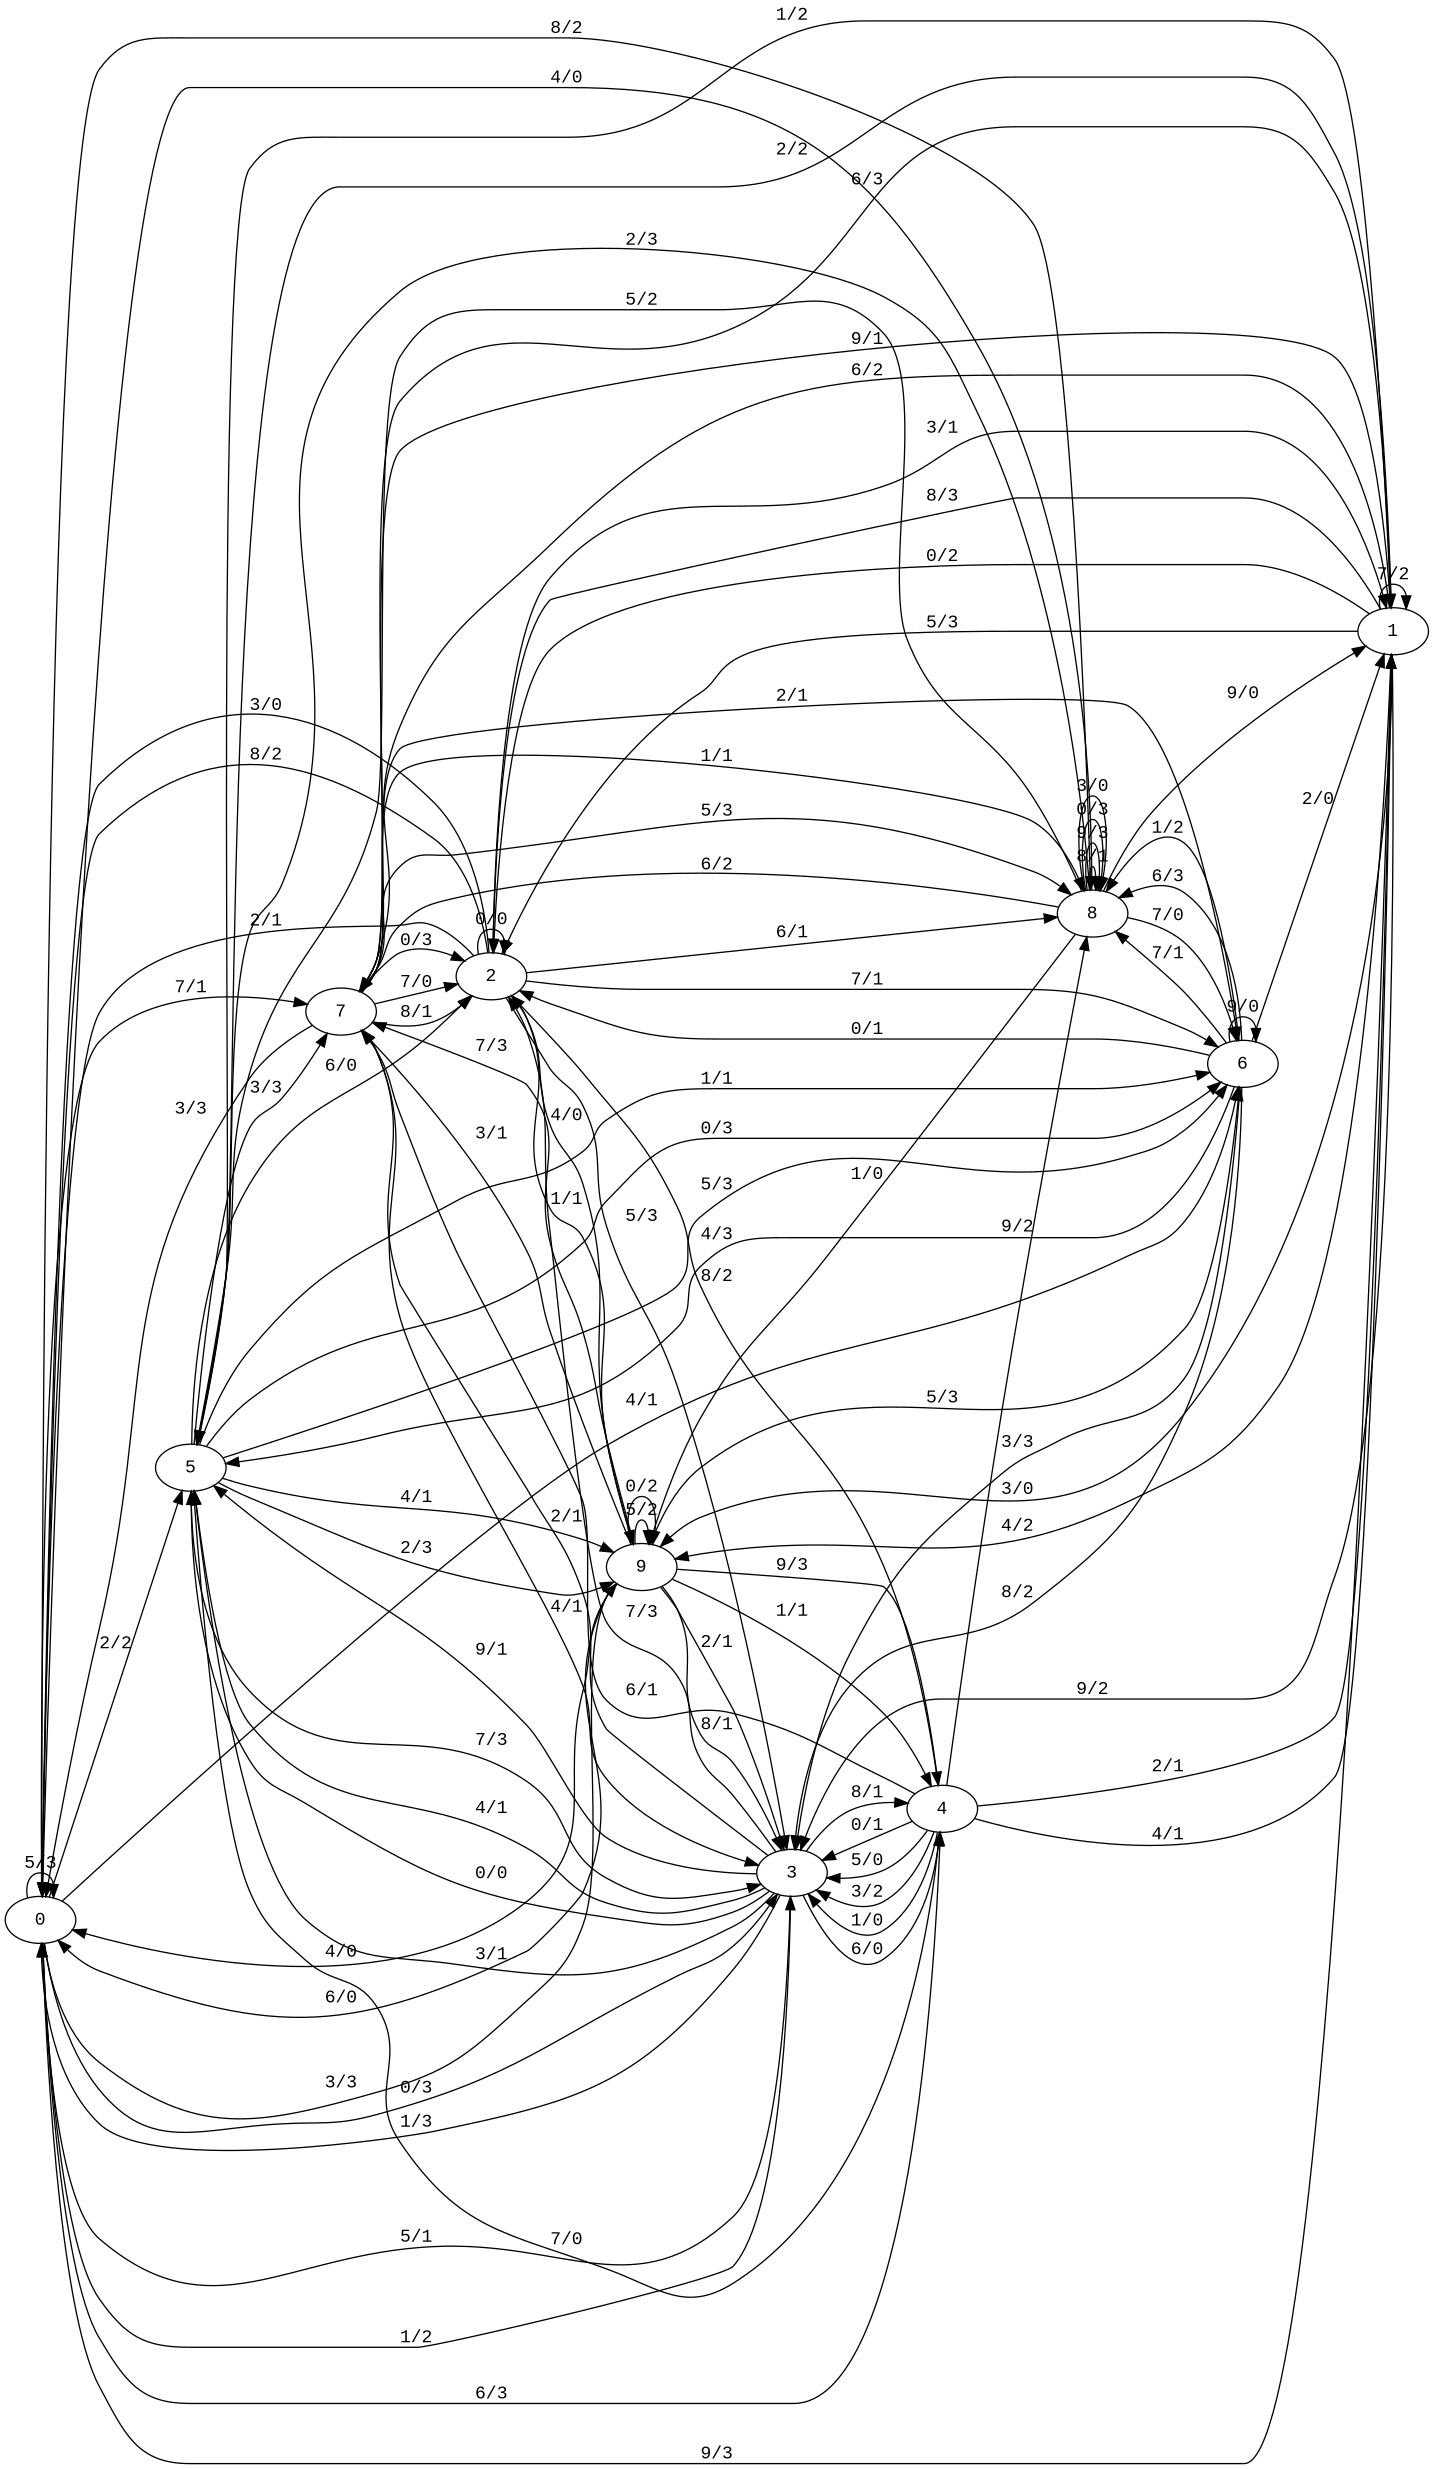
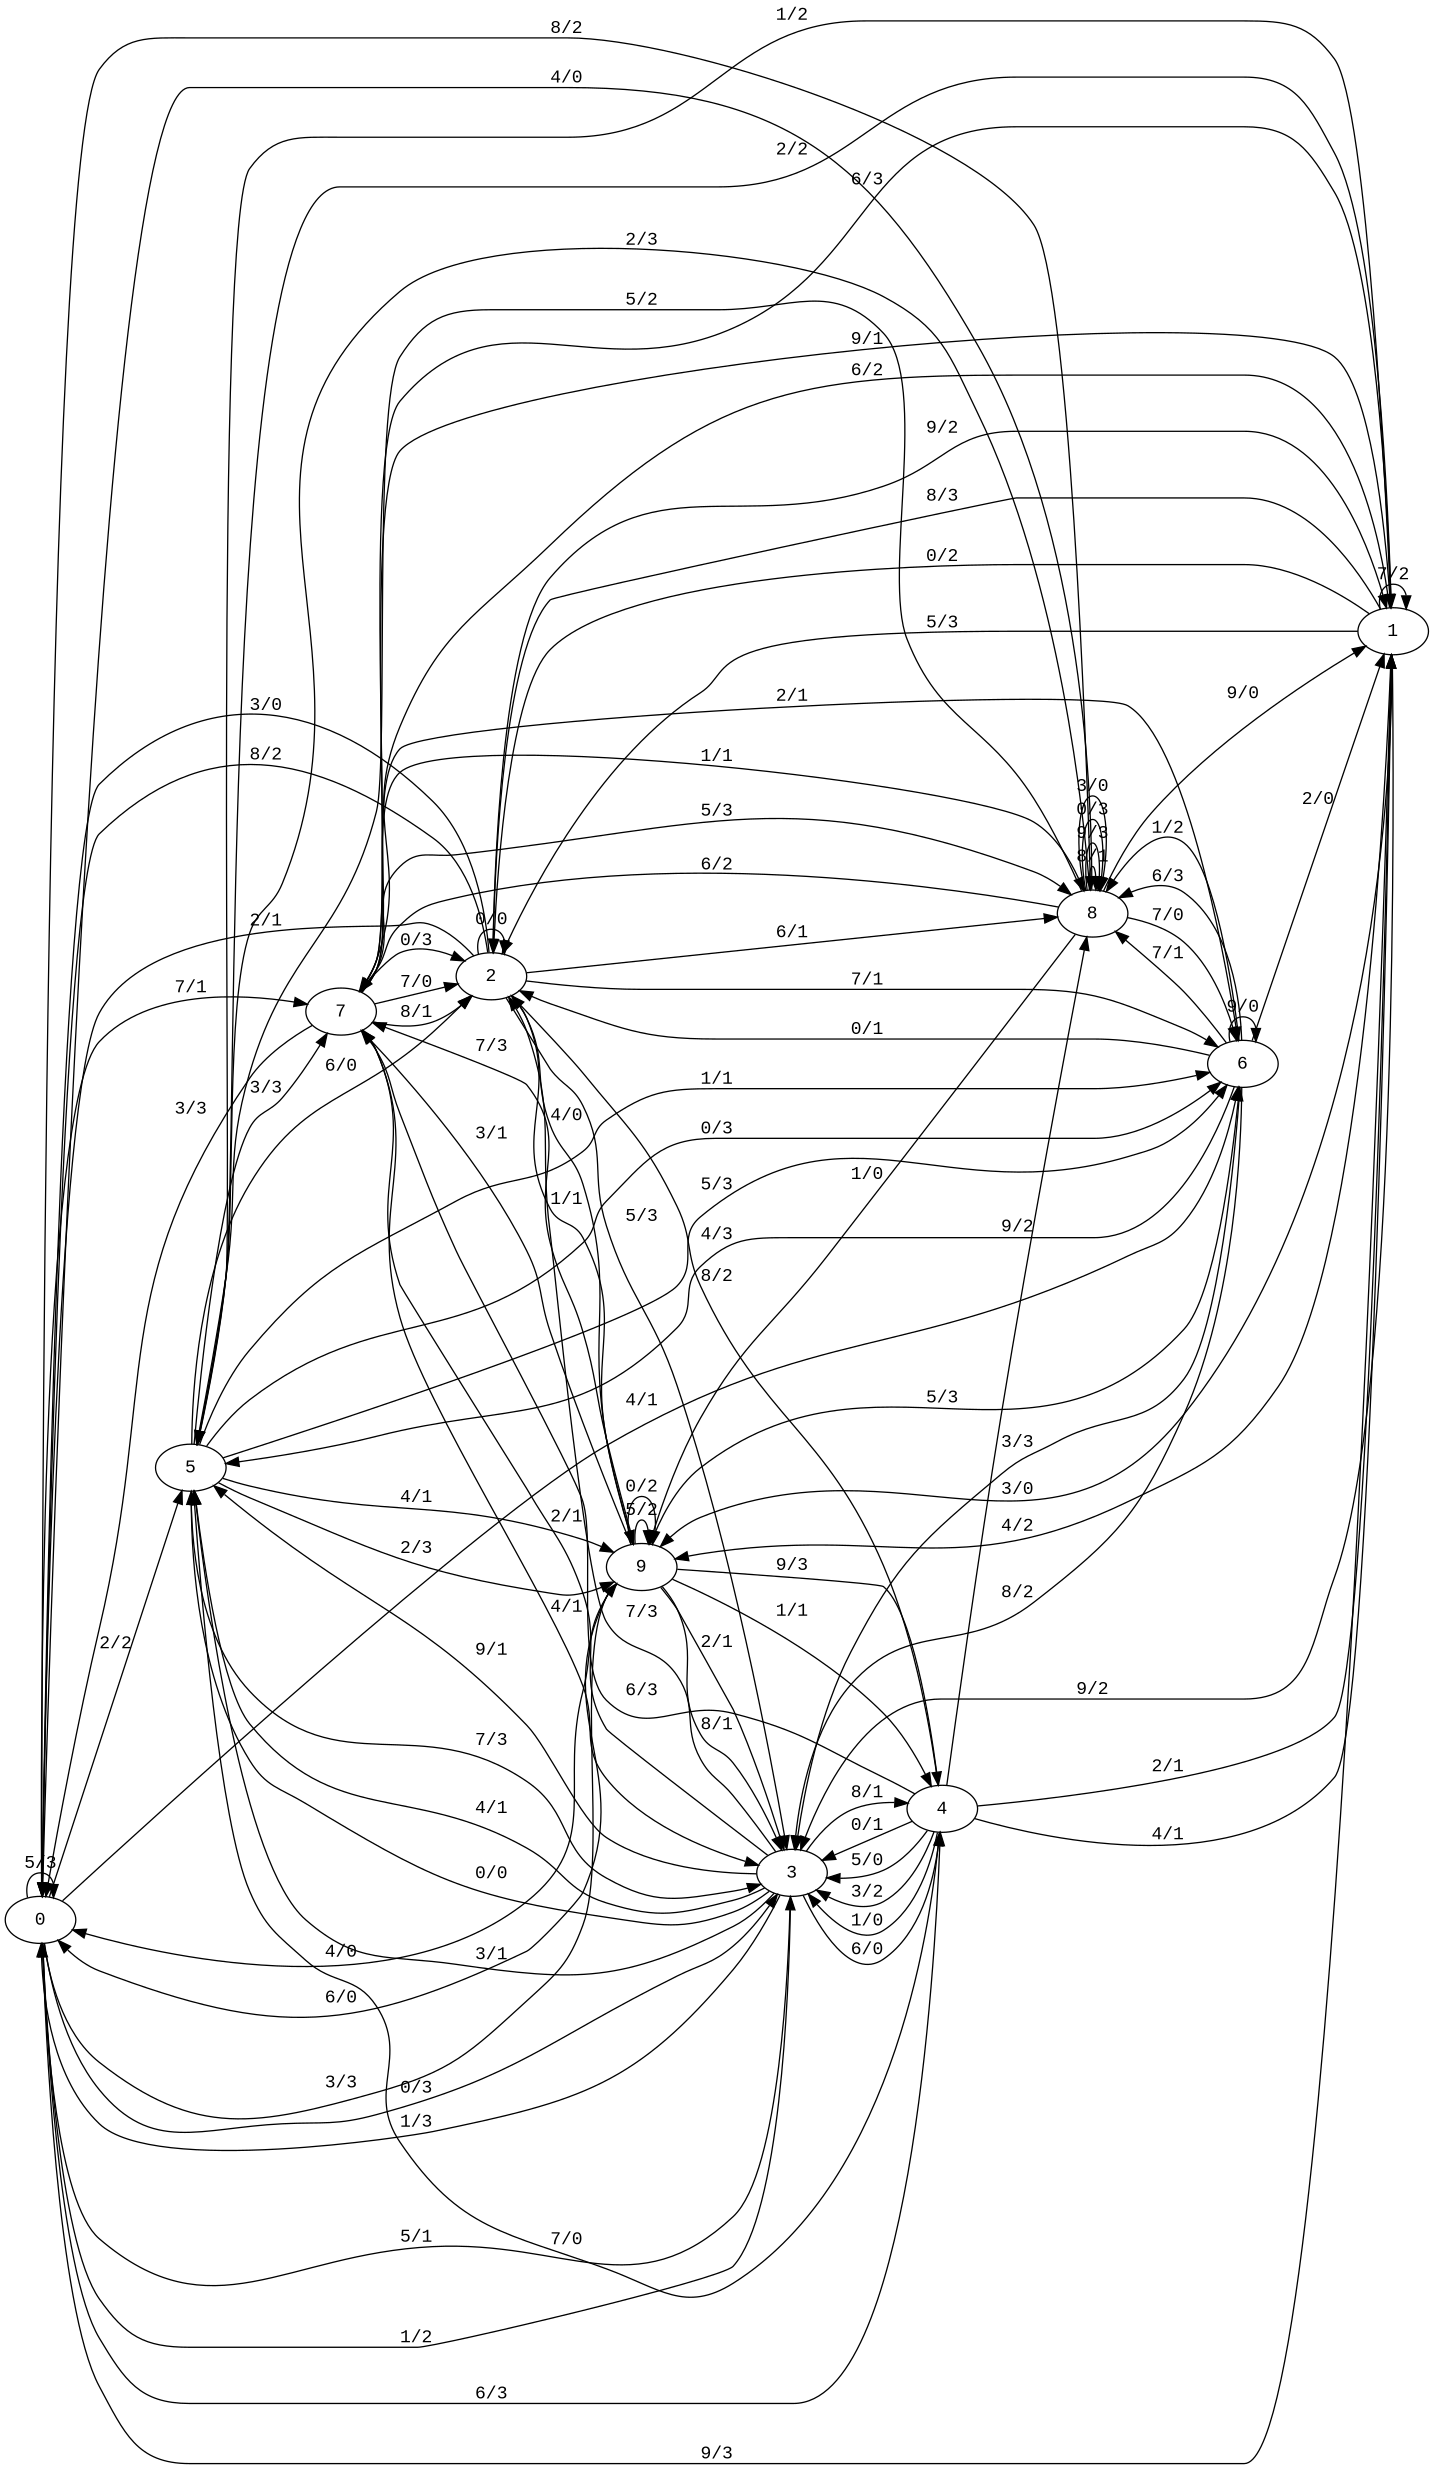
edge "2" -> "1": label "3/1" -> "9/2"
edge "4" -> "7": label "6/1" -> "6/3"
